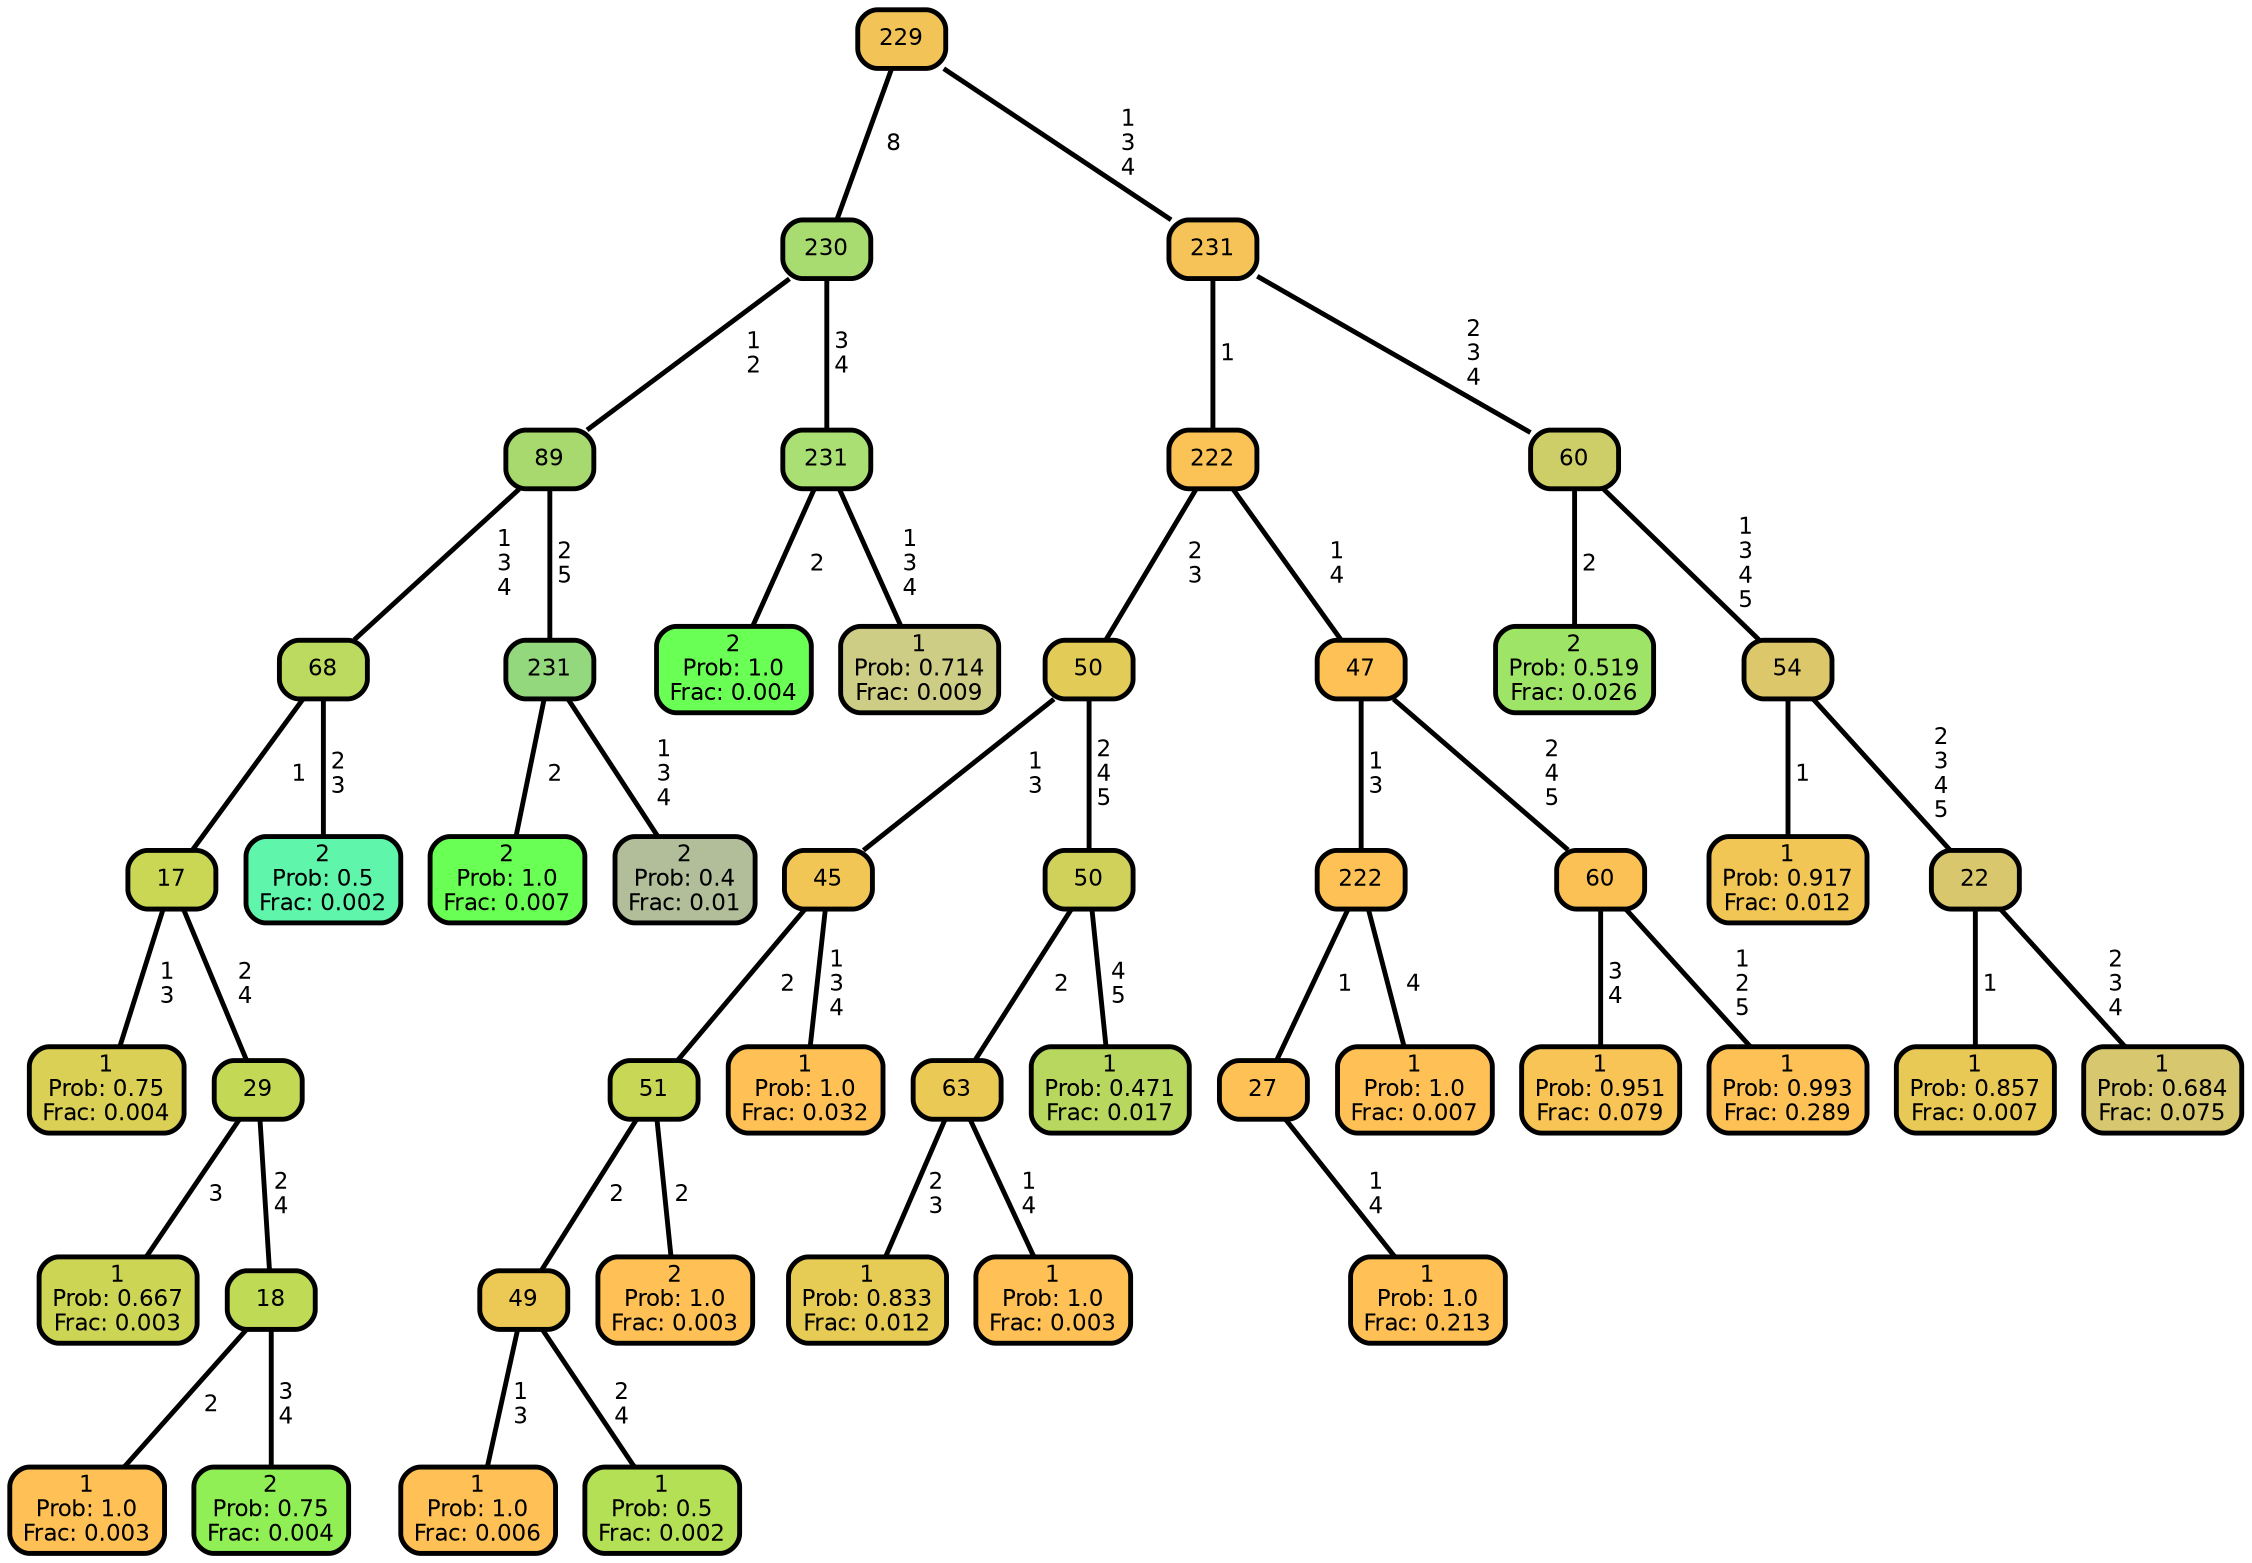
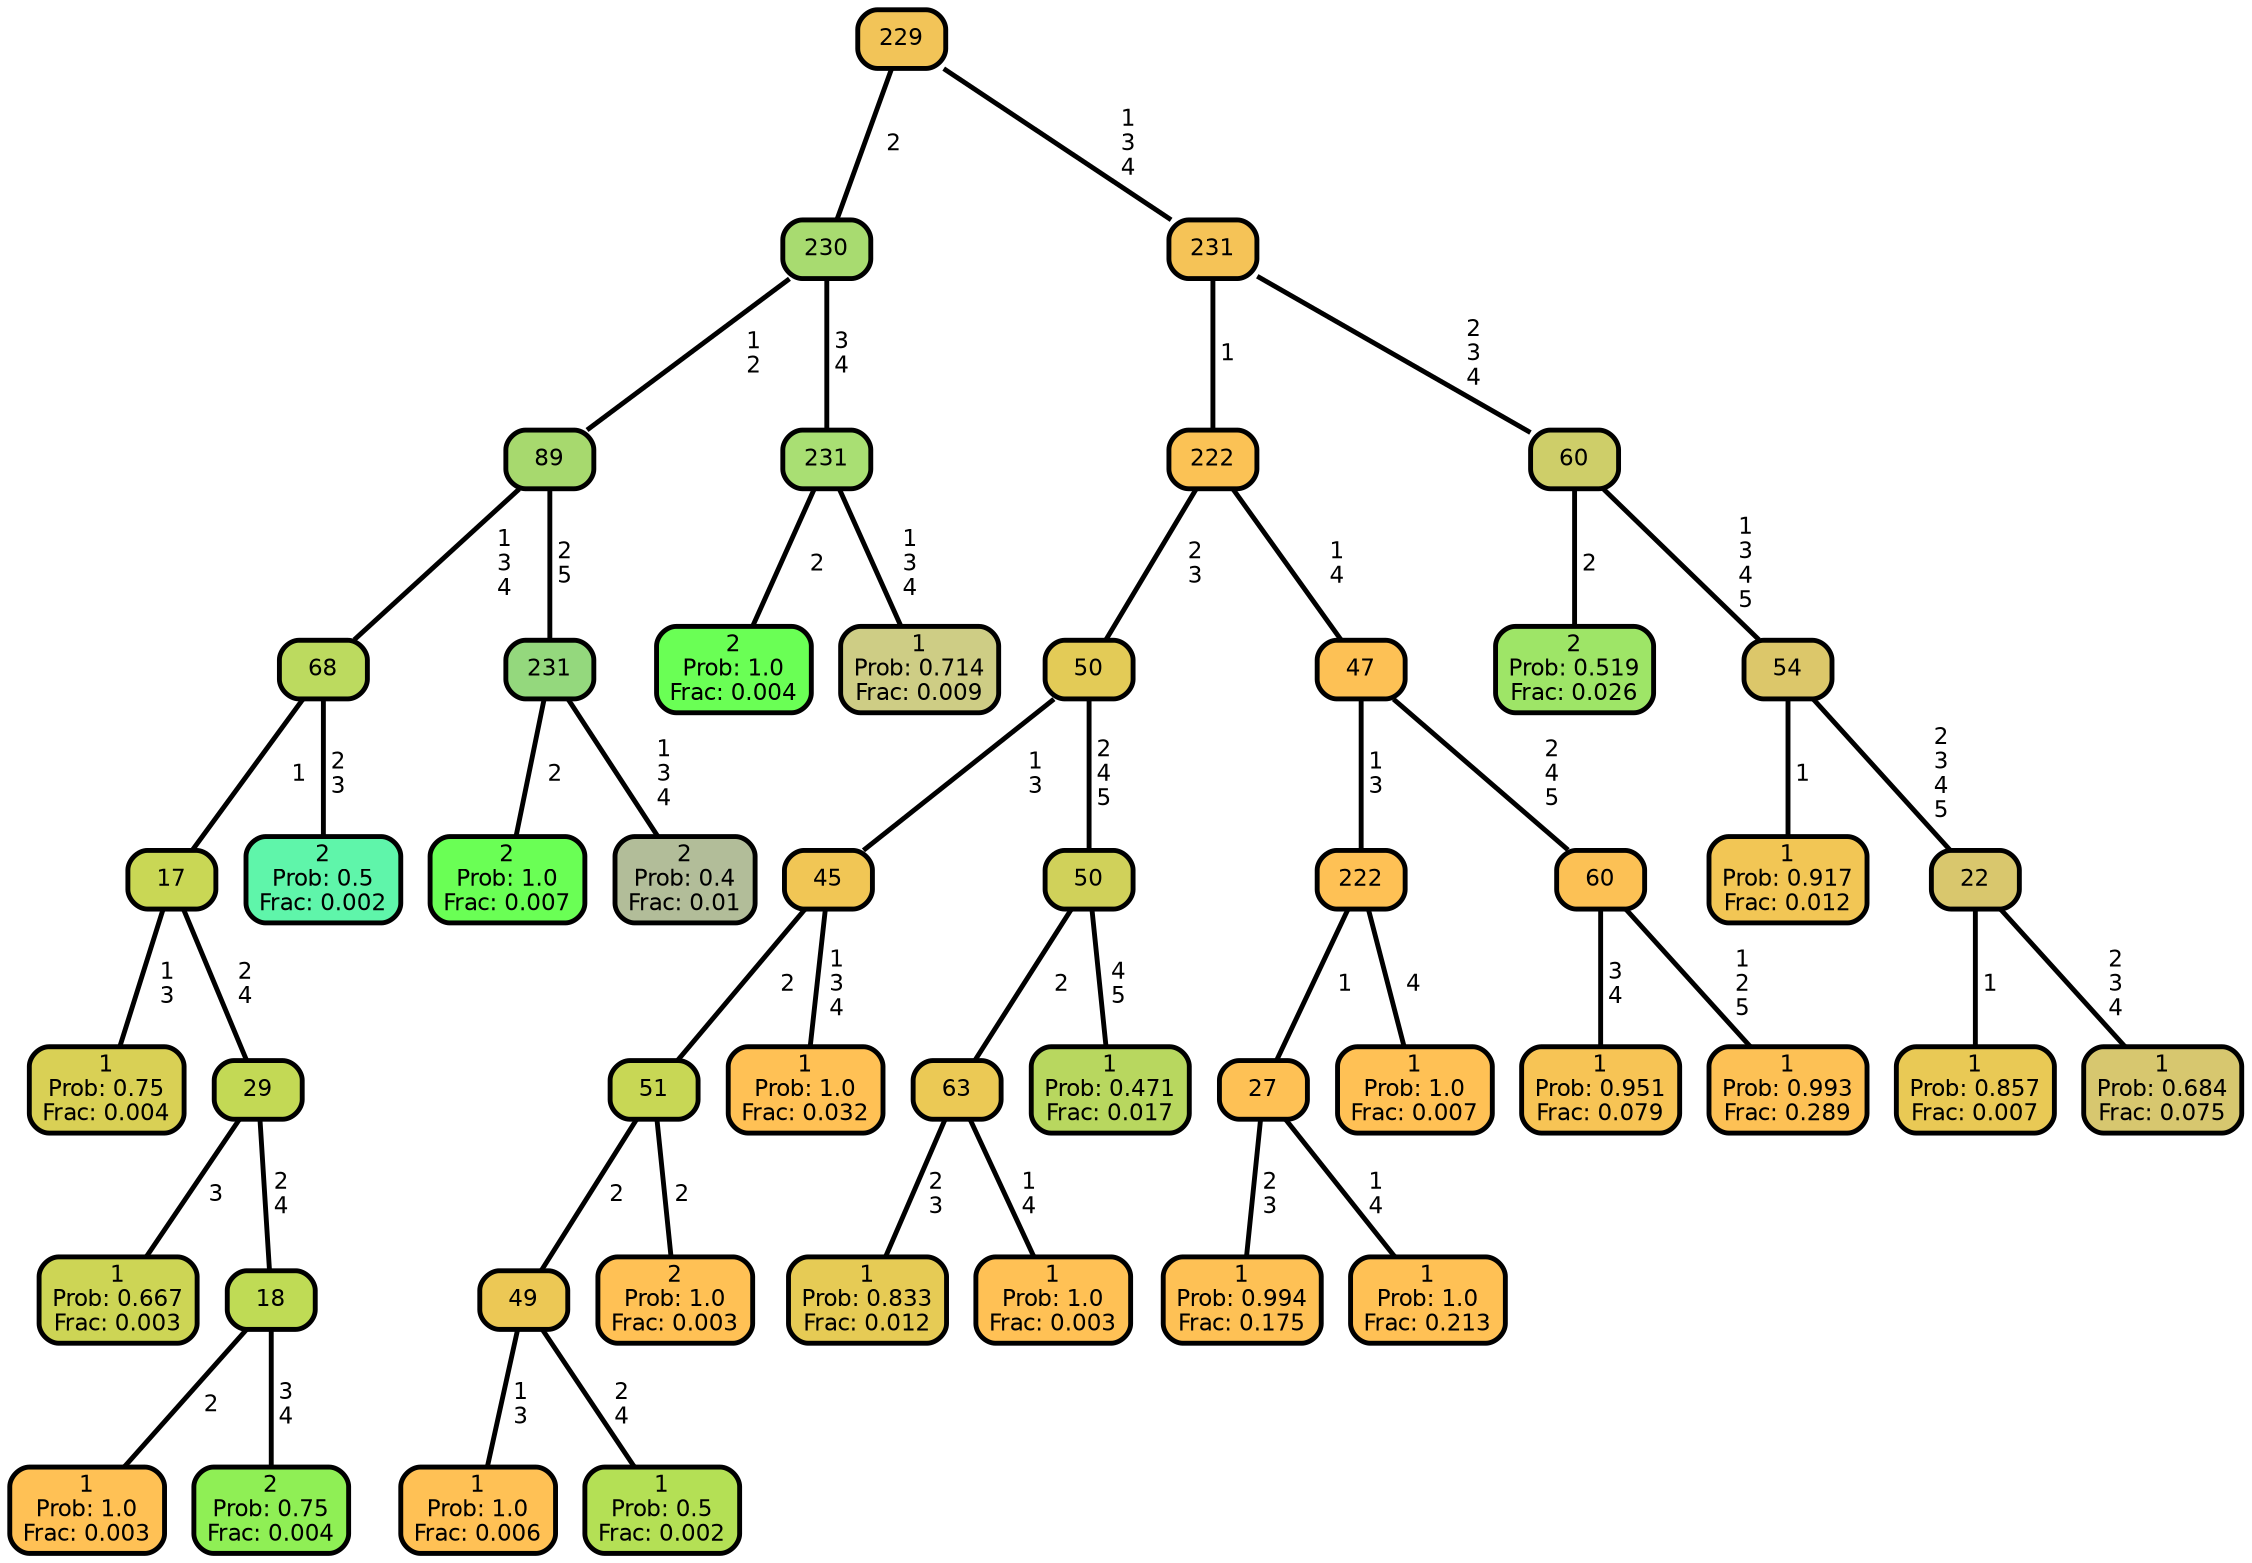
edge "229" -- "230": label " 8" -> " 2"
node "1 Prob: 0.994 Frac: 0.175": added
